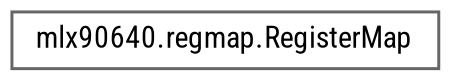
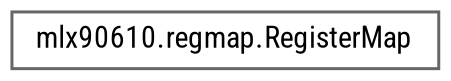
node "mlx90640.regmap.RegisterMap": label "mlx90640.regmap.RegisterMap" -> "mlx90610.regmap.RegisterMap"
